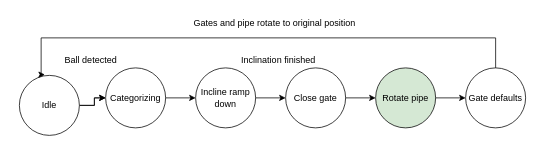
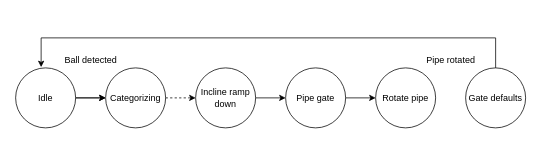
node "Gates and pipe rotate to original position": removed
node "Inclination finished": removed
node "Pipe rotated": added
edge "Categorizing" -> "Incline ramp down": style solid -> dashed
node "Close gate": label "Close gate" -> "Pipe gate"
node "Rotate pipe": fillcolor #d5e8d4 -> #ffffff
edge "Rotate pipe" -> "Gate defaults": removed
node "Idle": moved (49, 105) -> (45, 98)
